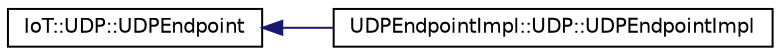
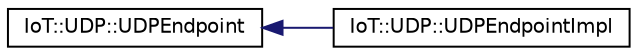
node "UDPEndpointImpl::UDP::UDPEndpointImpl": label "UDPEndpointImpl::UDP::UDPEndpointImpl" -> "IoT::UDP::UDPEndpointImpl"
